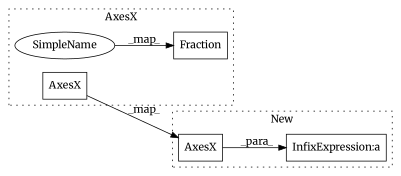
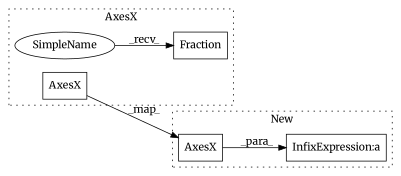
edge "SimpleName" -> "Fraction": label "_map_" -> "_recv_"
